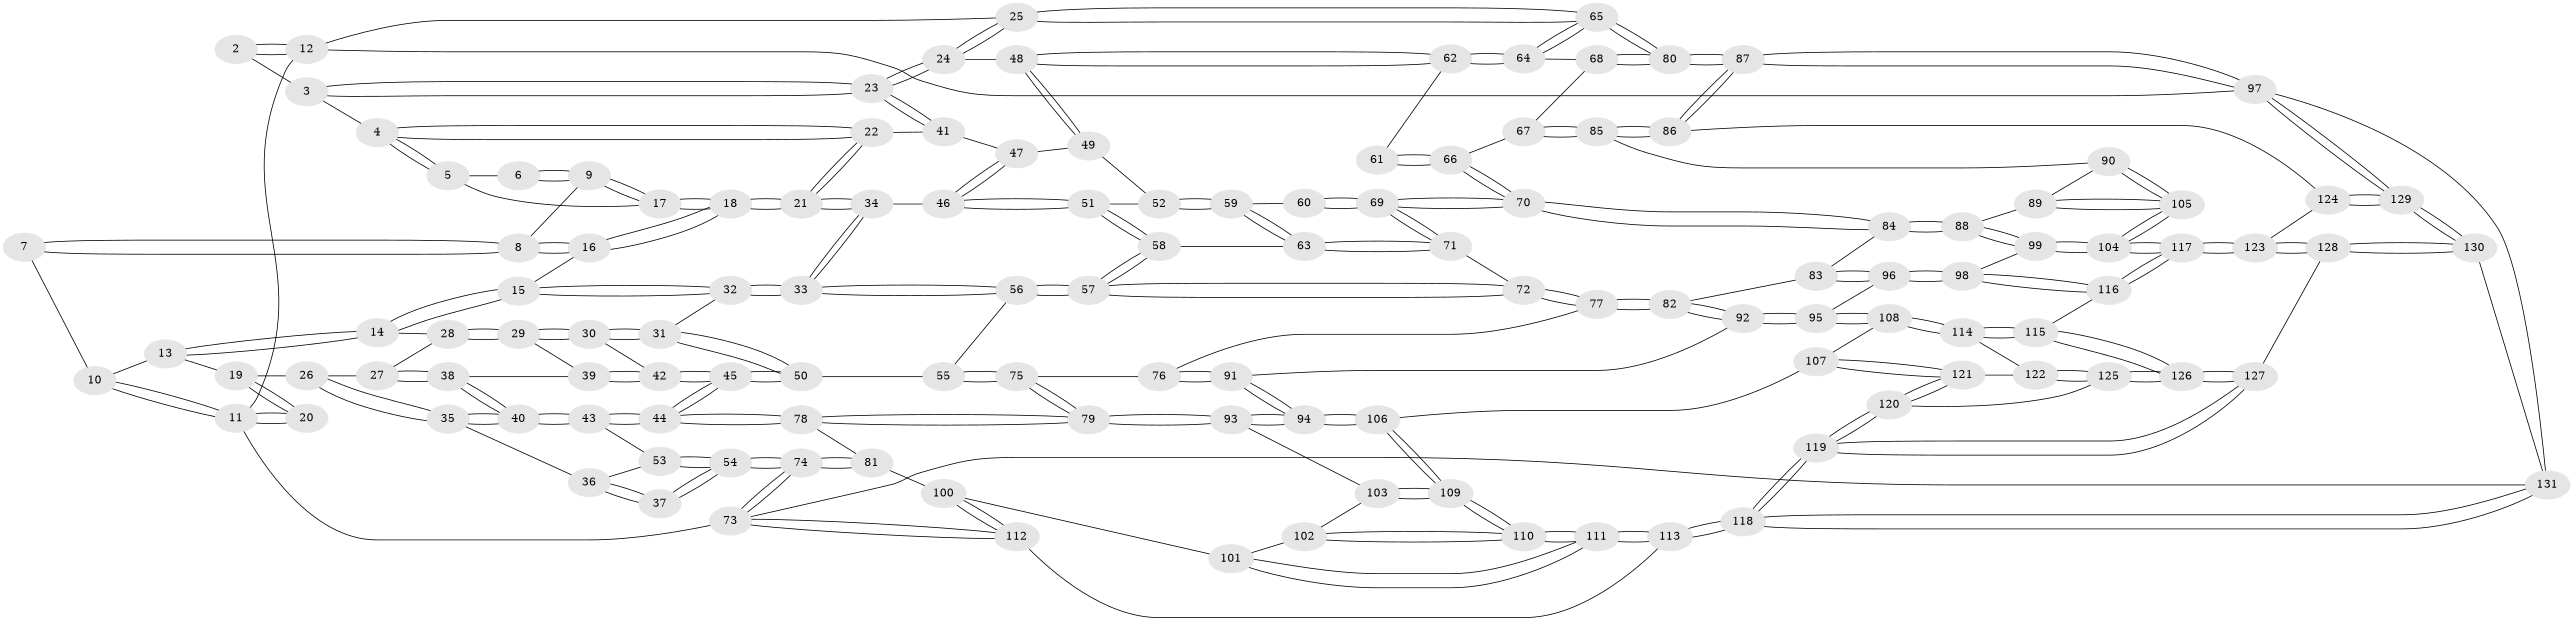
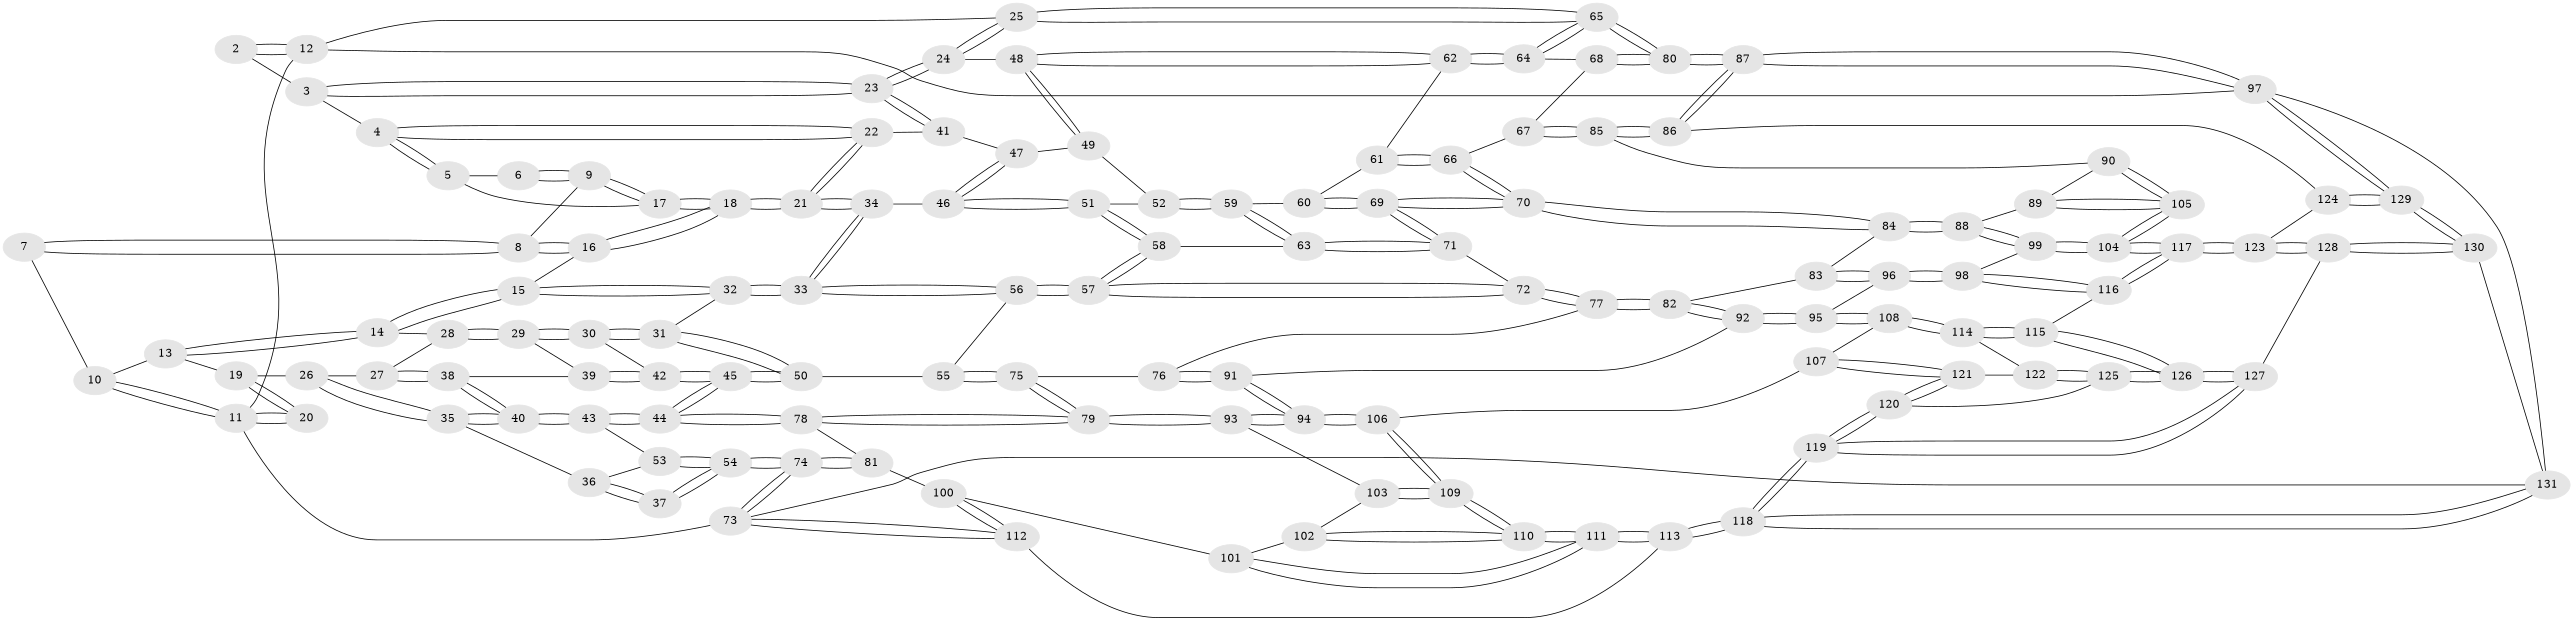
edge "61" -- "60": added
